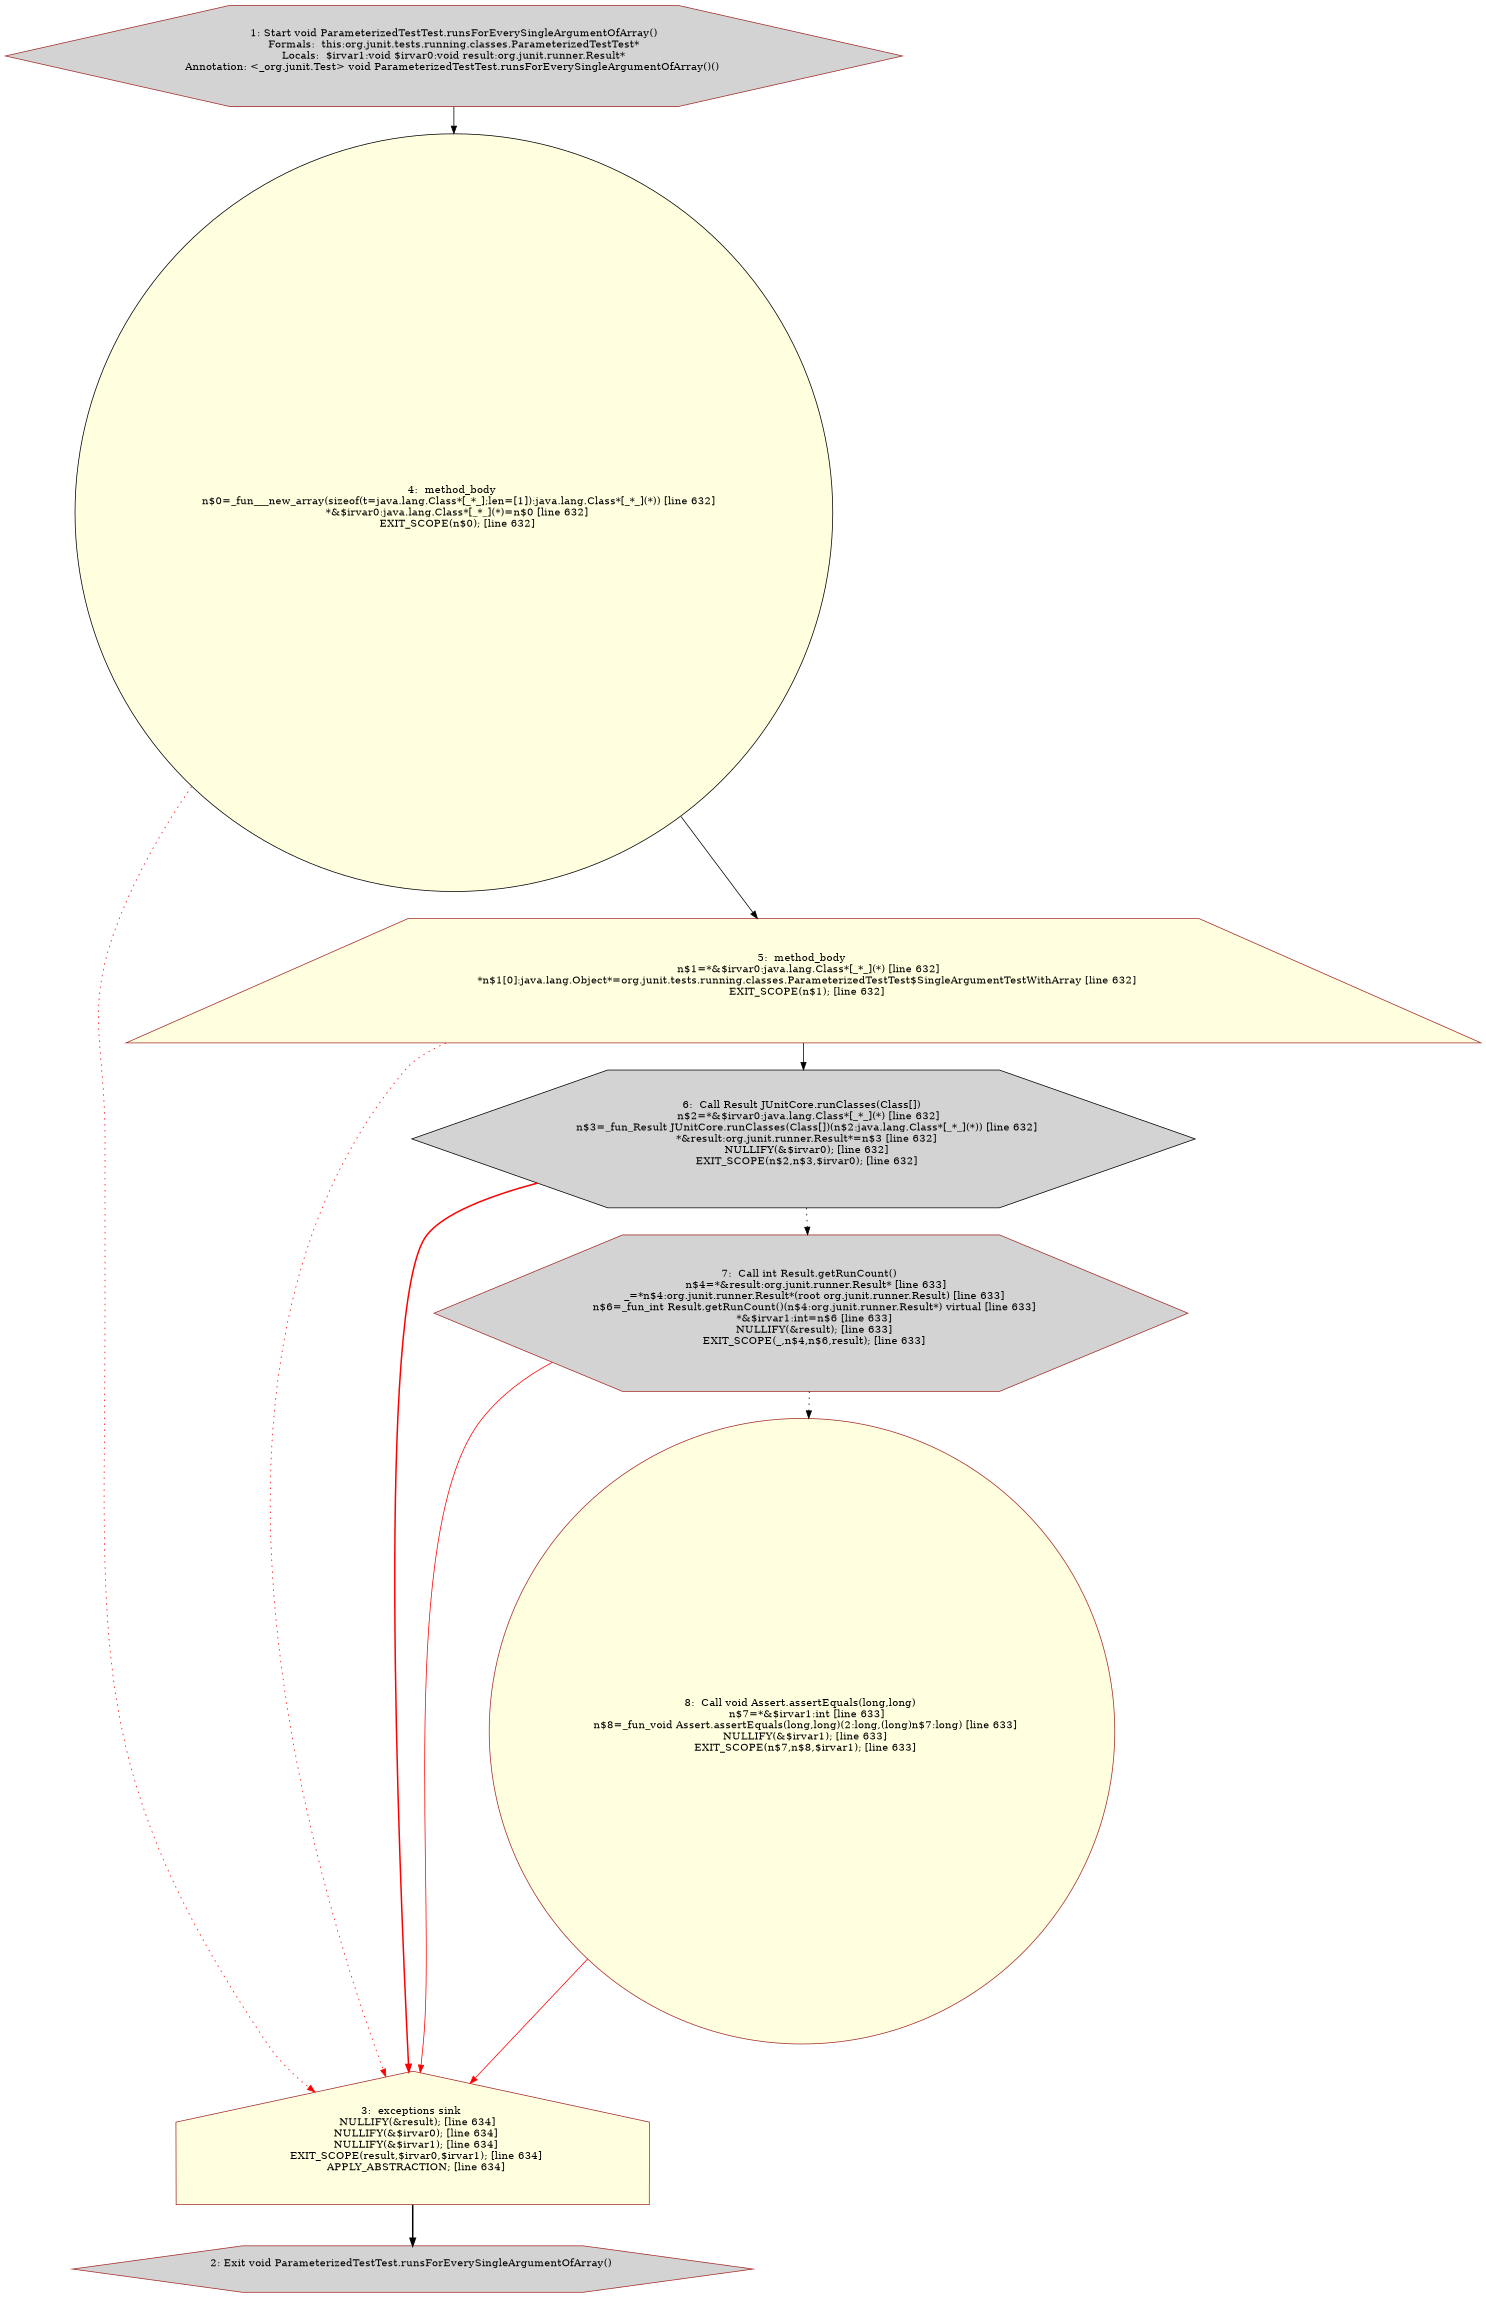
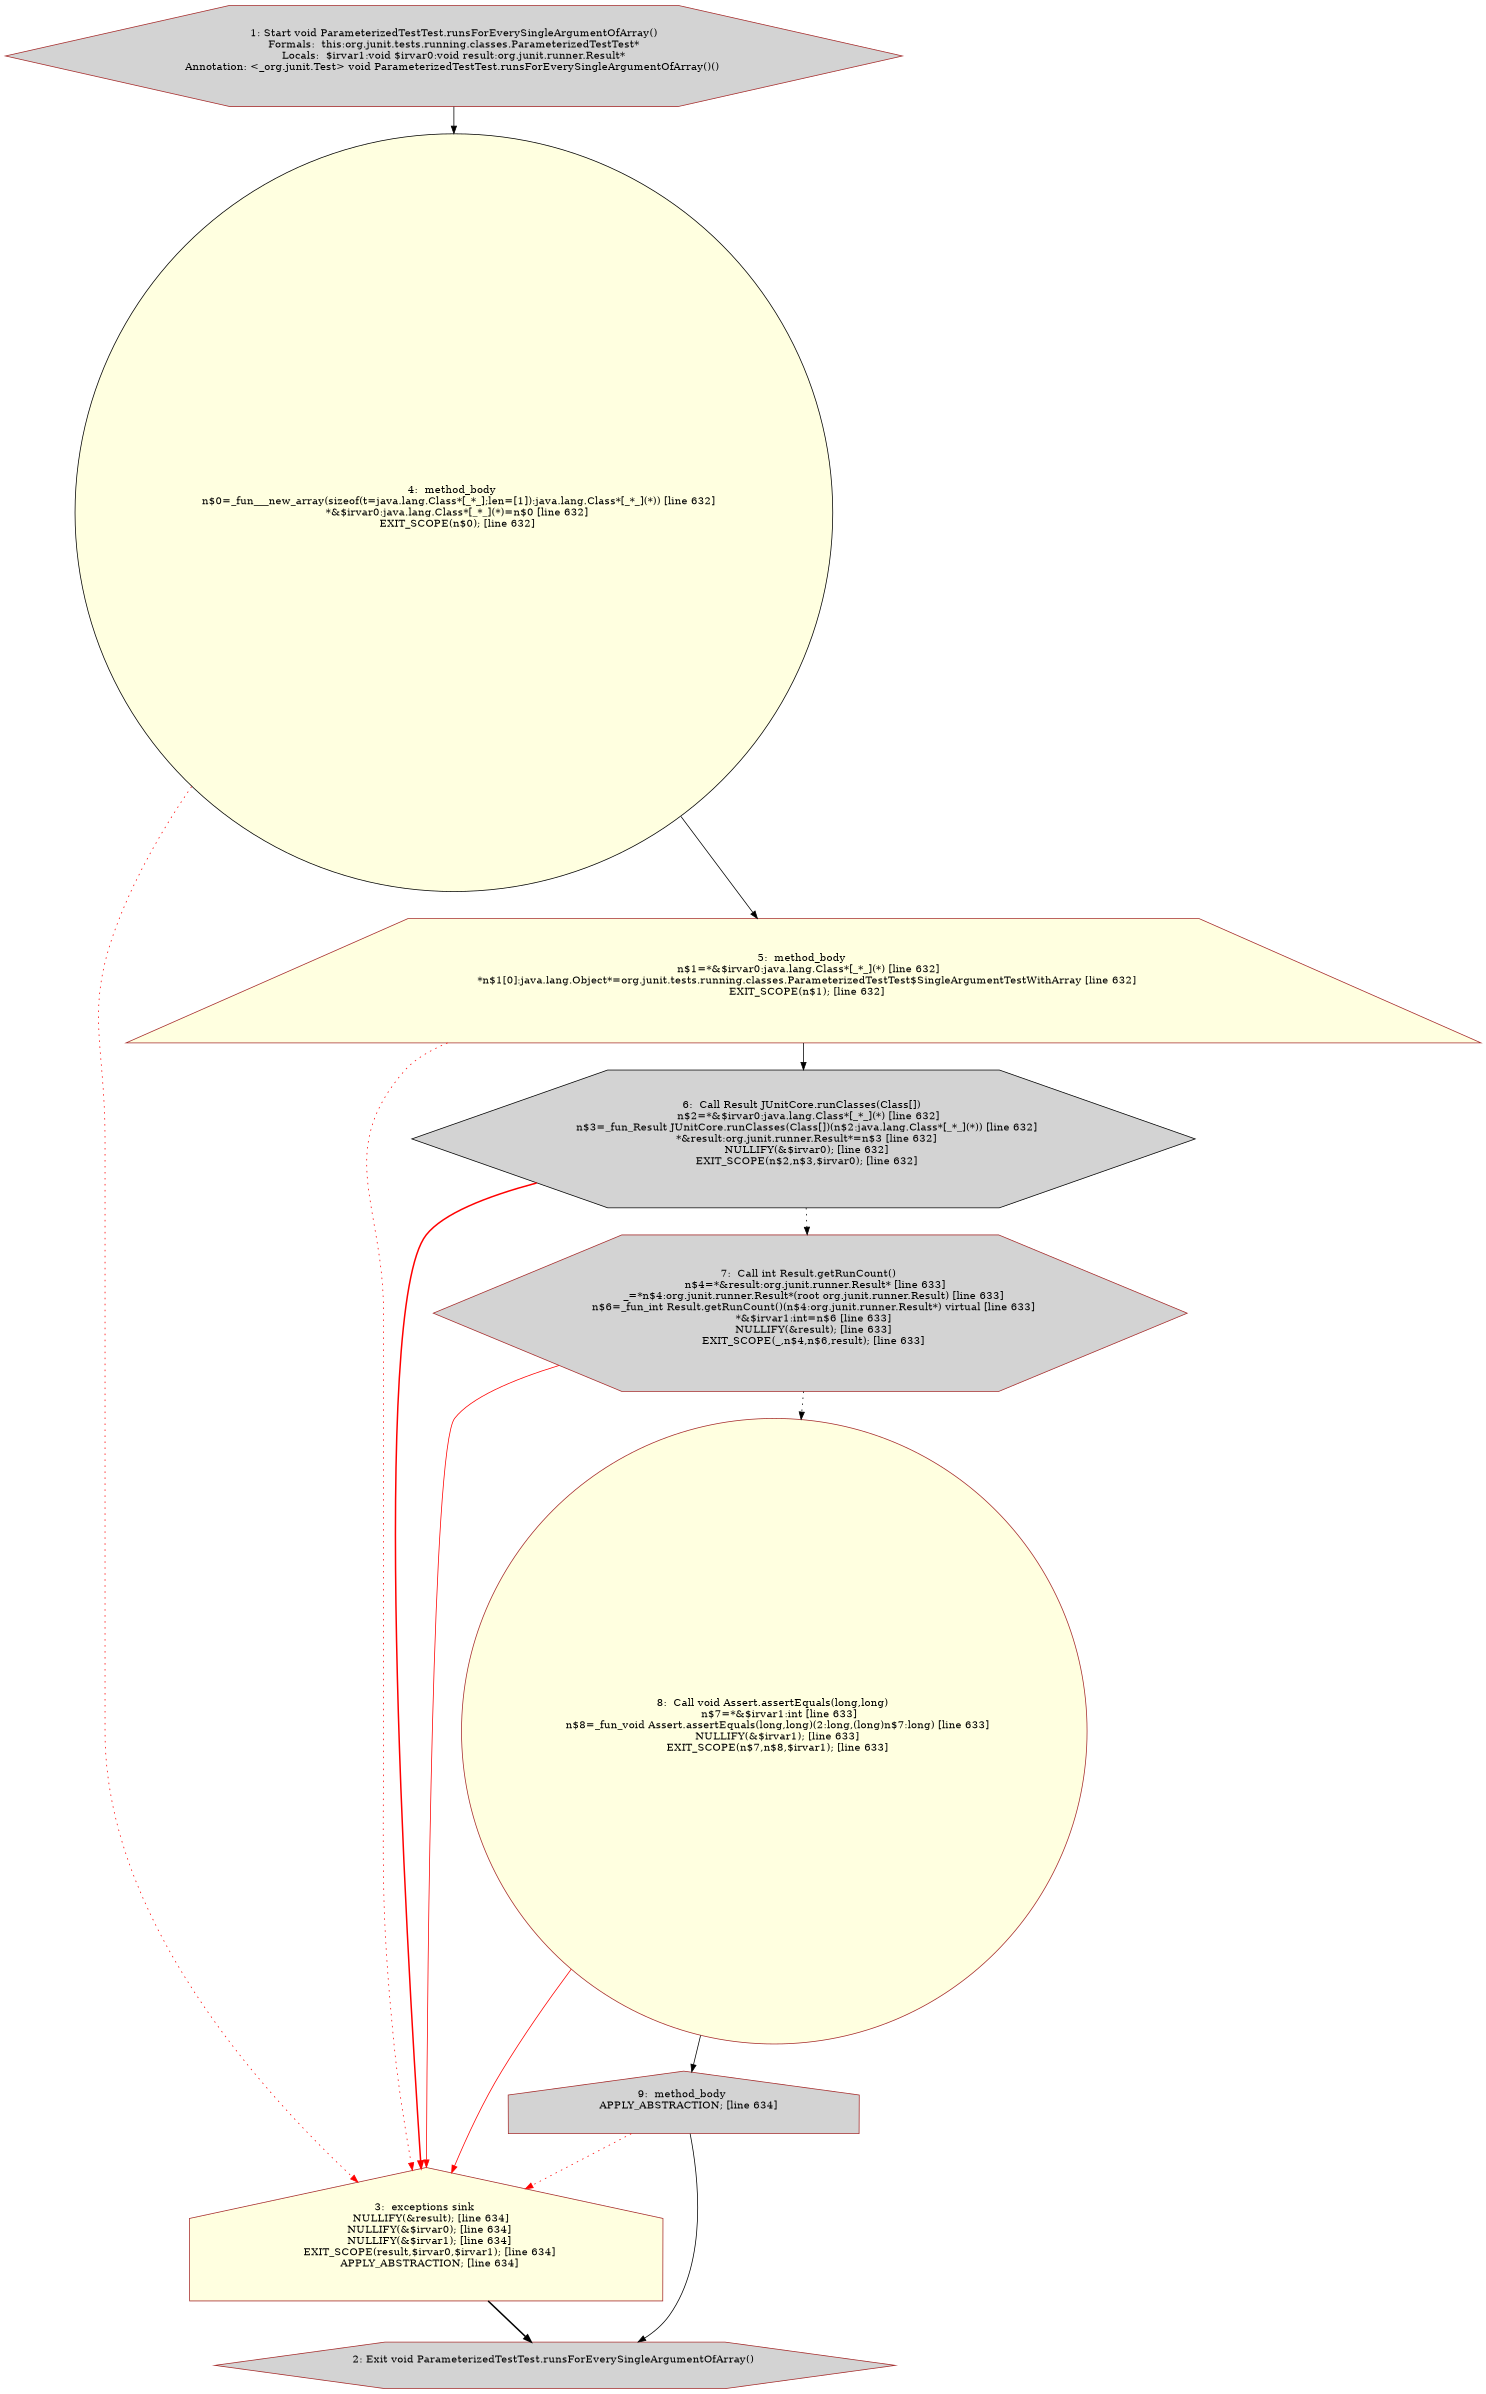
node "9:  method_body APPLY_ABSTRACTION; [line 634]": added
